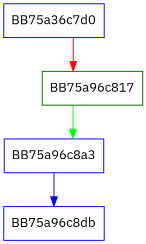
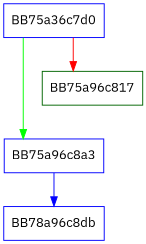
edge "BB75a96c817" -> "BB75a96c8a3": now "BB75a36c7d0" -> "BB75a96c8a3"
node "BB75a96c8db": label "BB75a96c8db" -> "BB78a96c8db"
